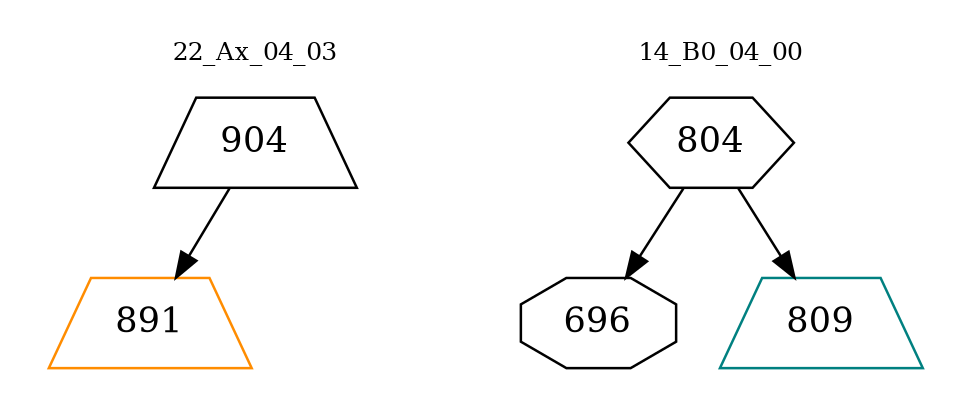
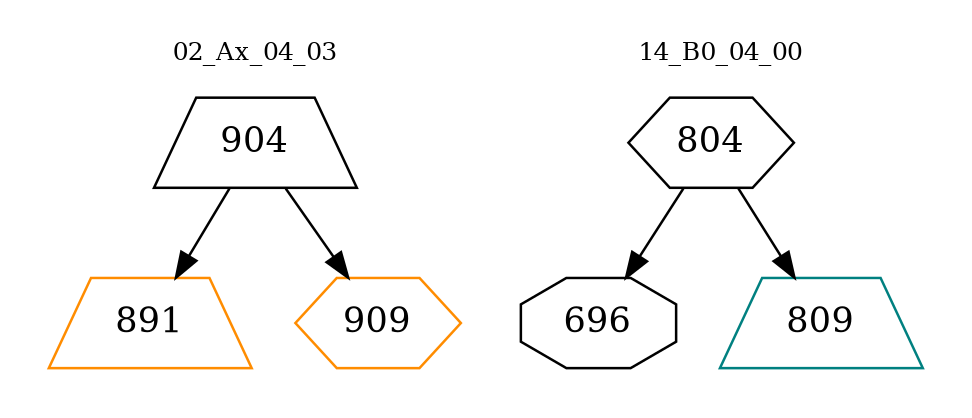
cluster "22_Ax_04_03": label "22_Ax_04_03" -> "02_Ax_04_03"
node "909": added
